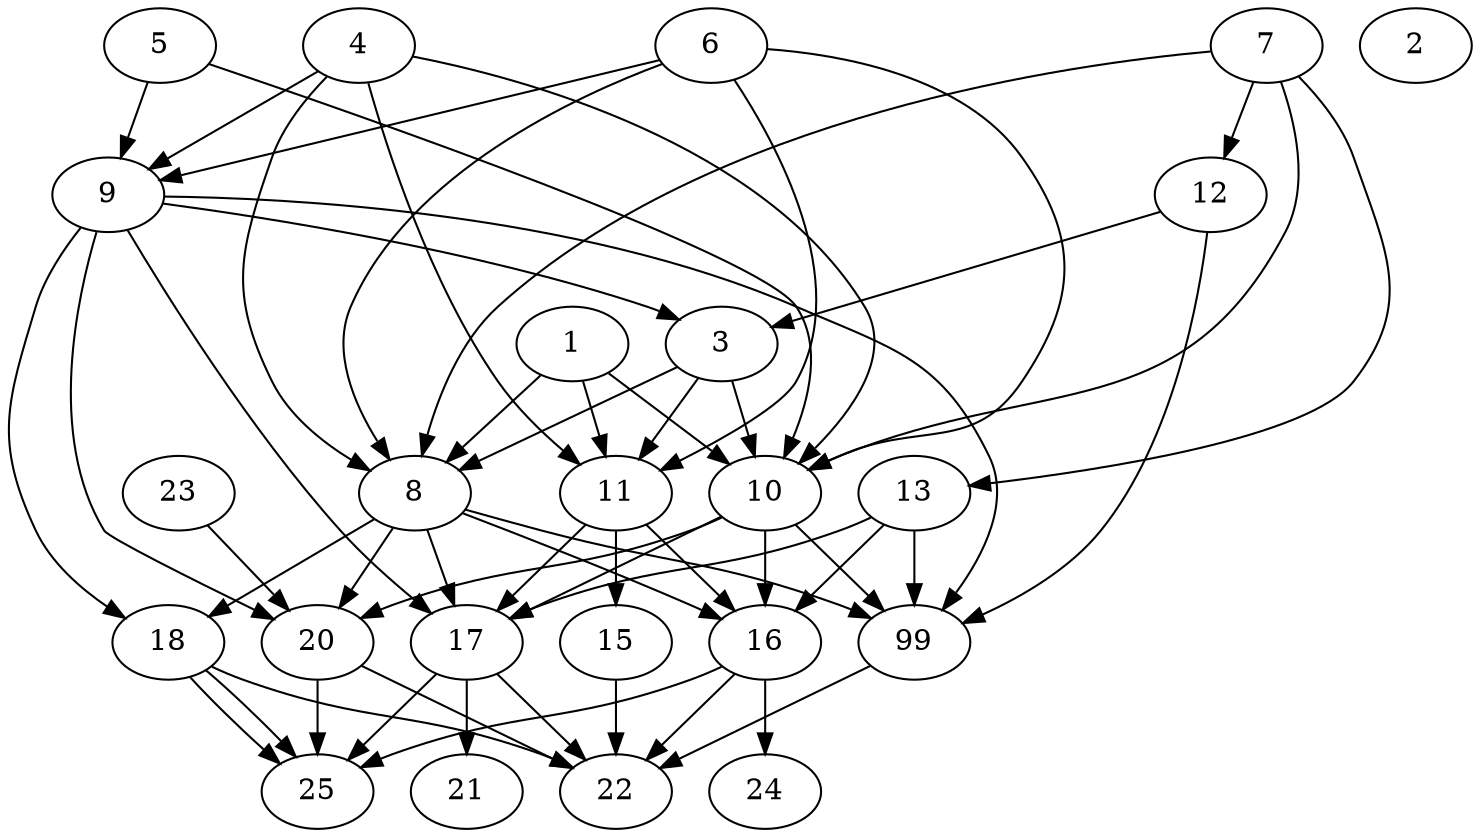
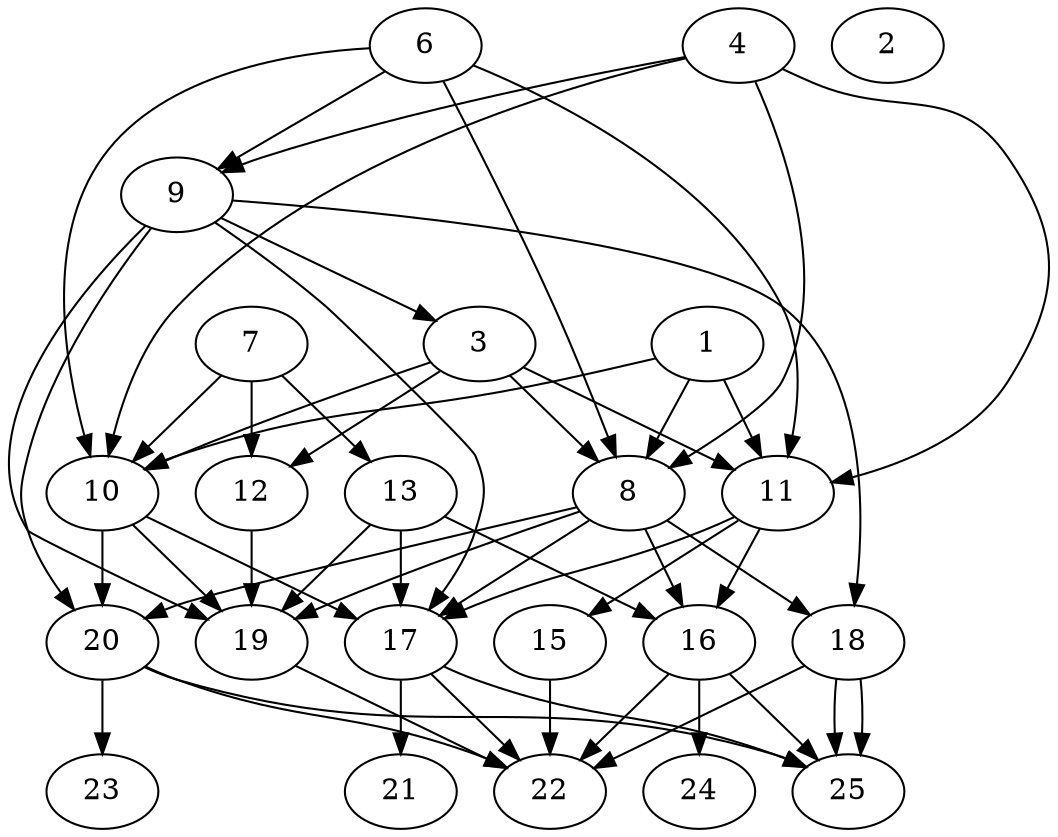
node "5": removed
edge "7" -> "8": removed
edge "12" -> "3": reversed
edge "23" -> "20": reversed
edge "10" -> "16": removed
node "99": label "99" -> "19"
